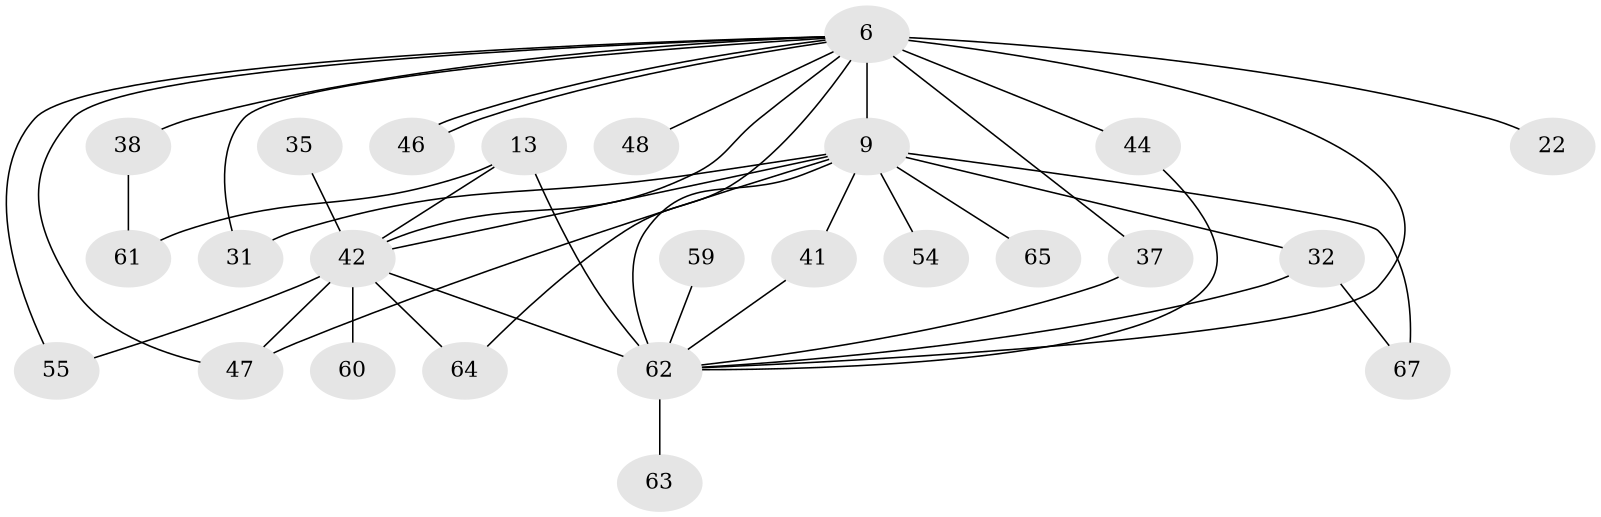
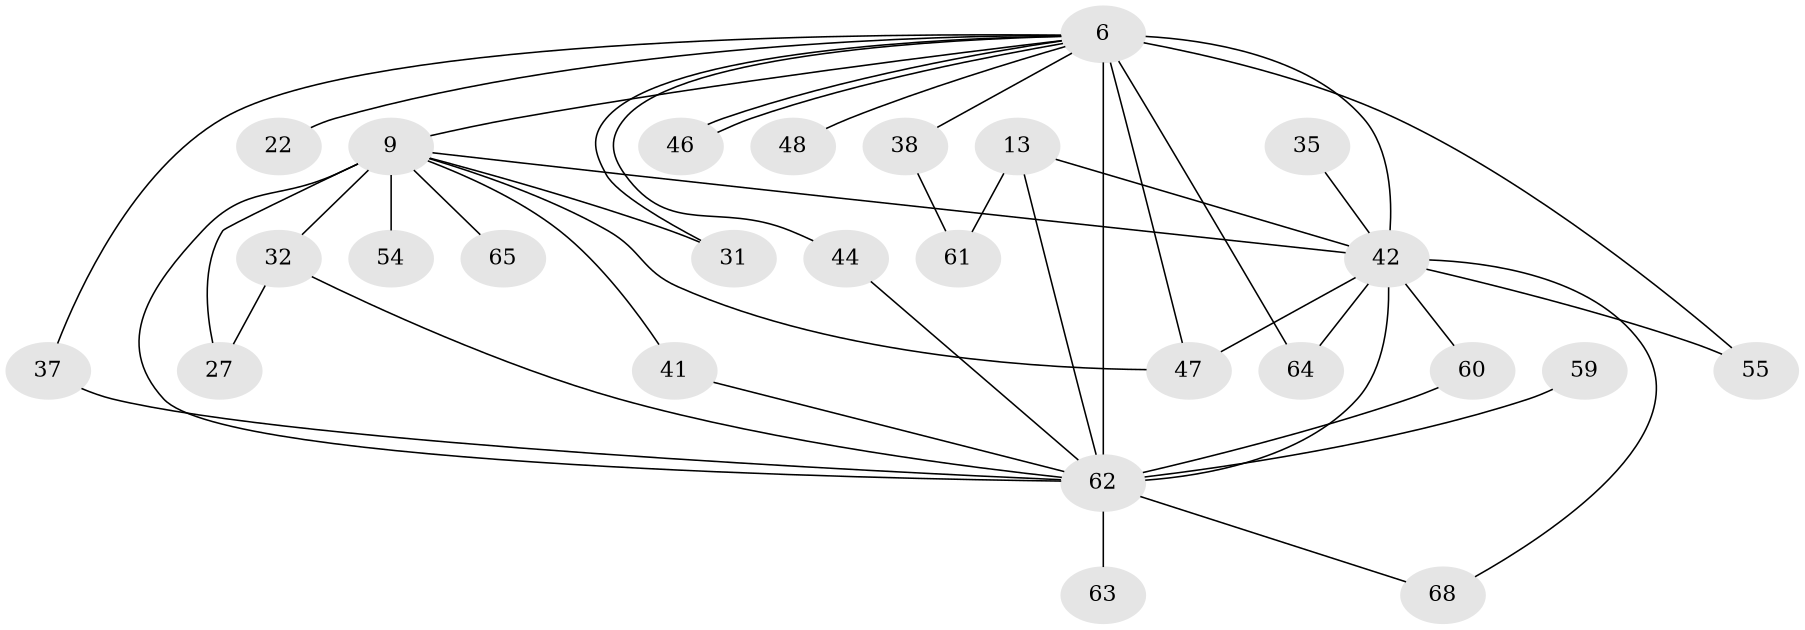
node "67": label "67" -> "27"
edge "60" -- "62": added
node "68": added
